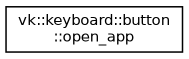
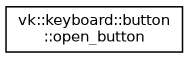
node "vk::keyboard::button ::open_app": label "vk::keyboard::button ::open_app" -> "vk::keyboard::button ::open_button"
